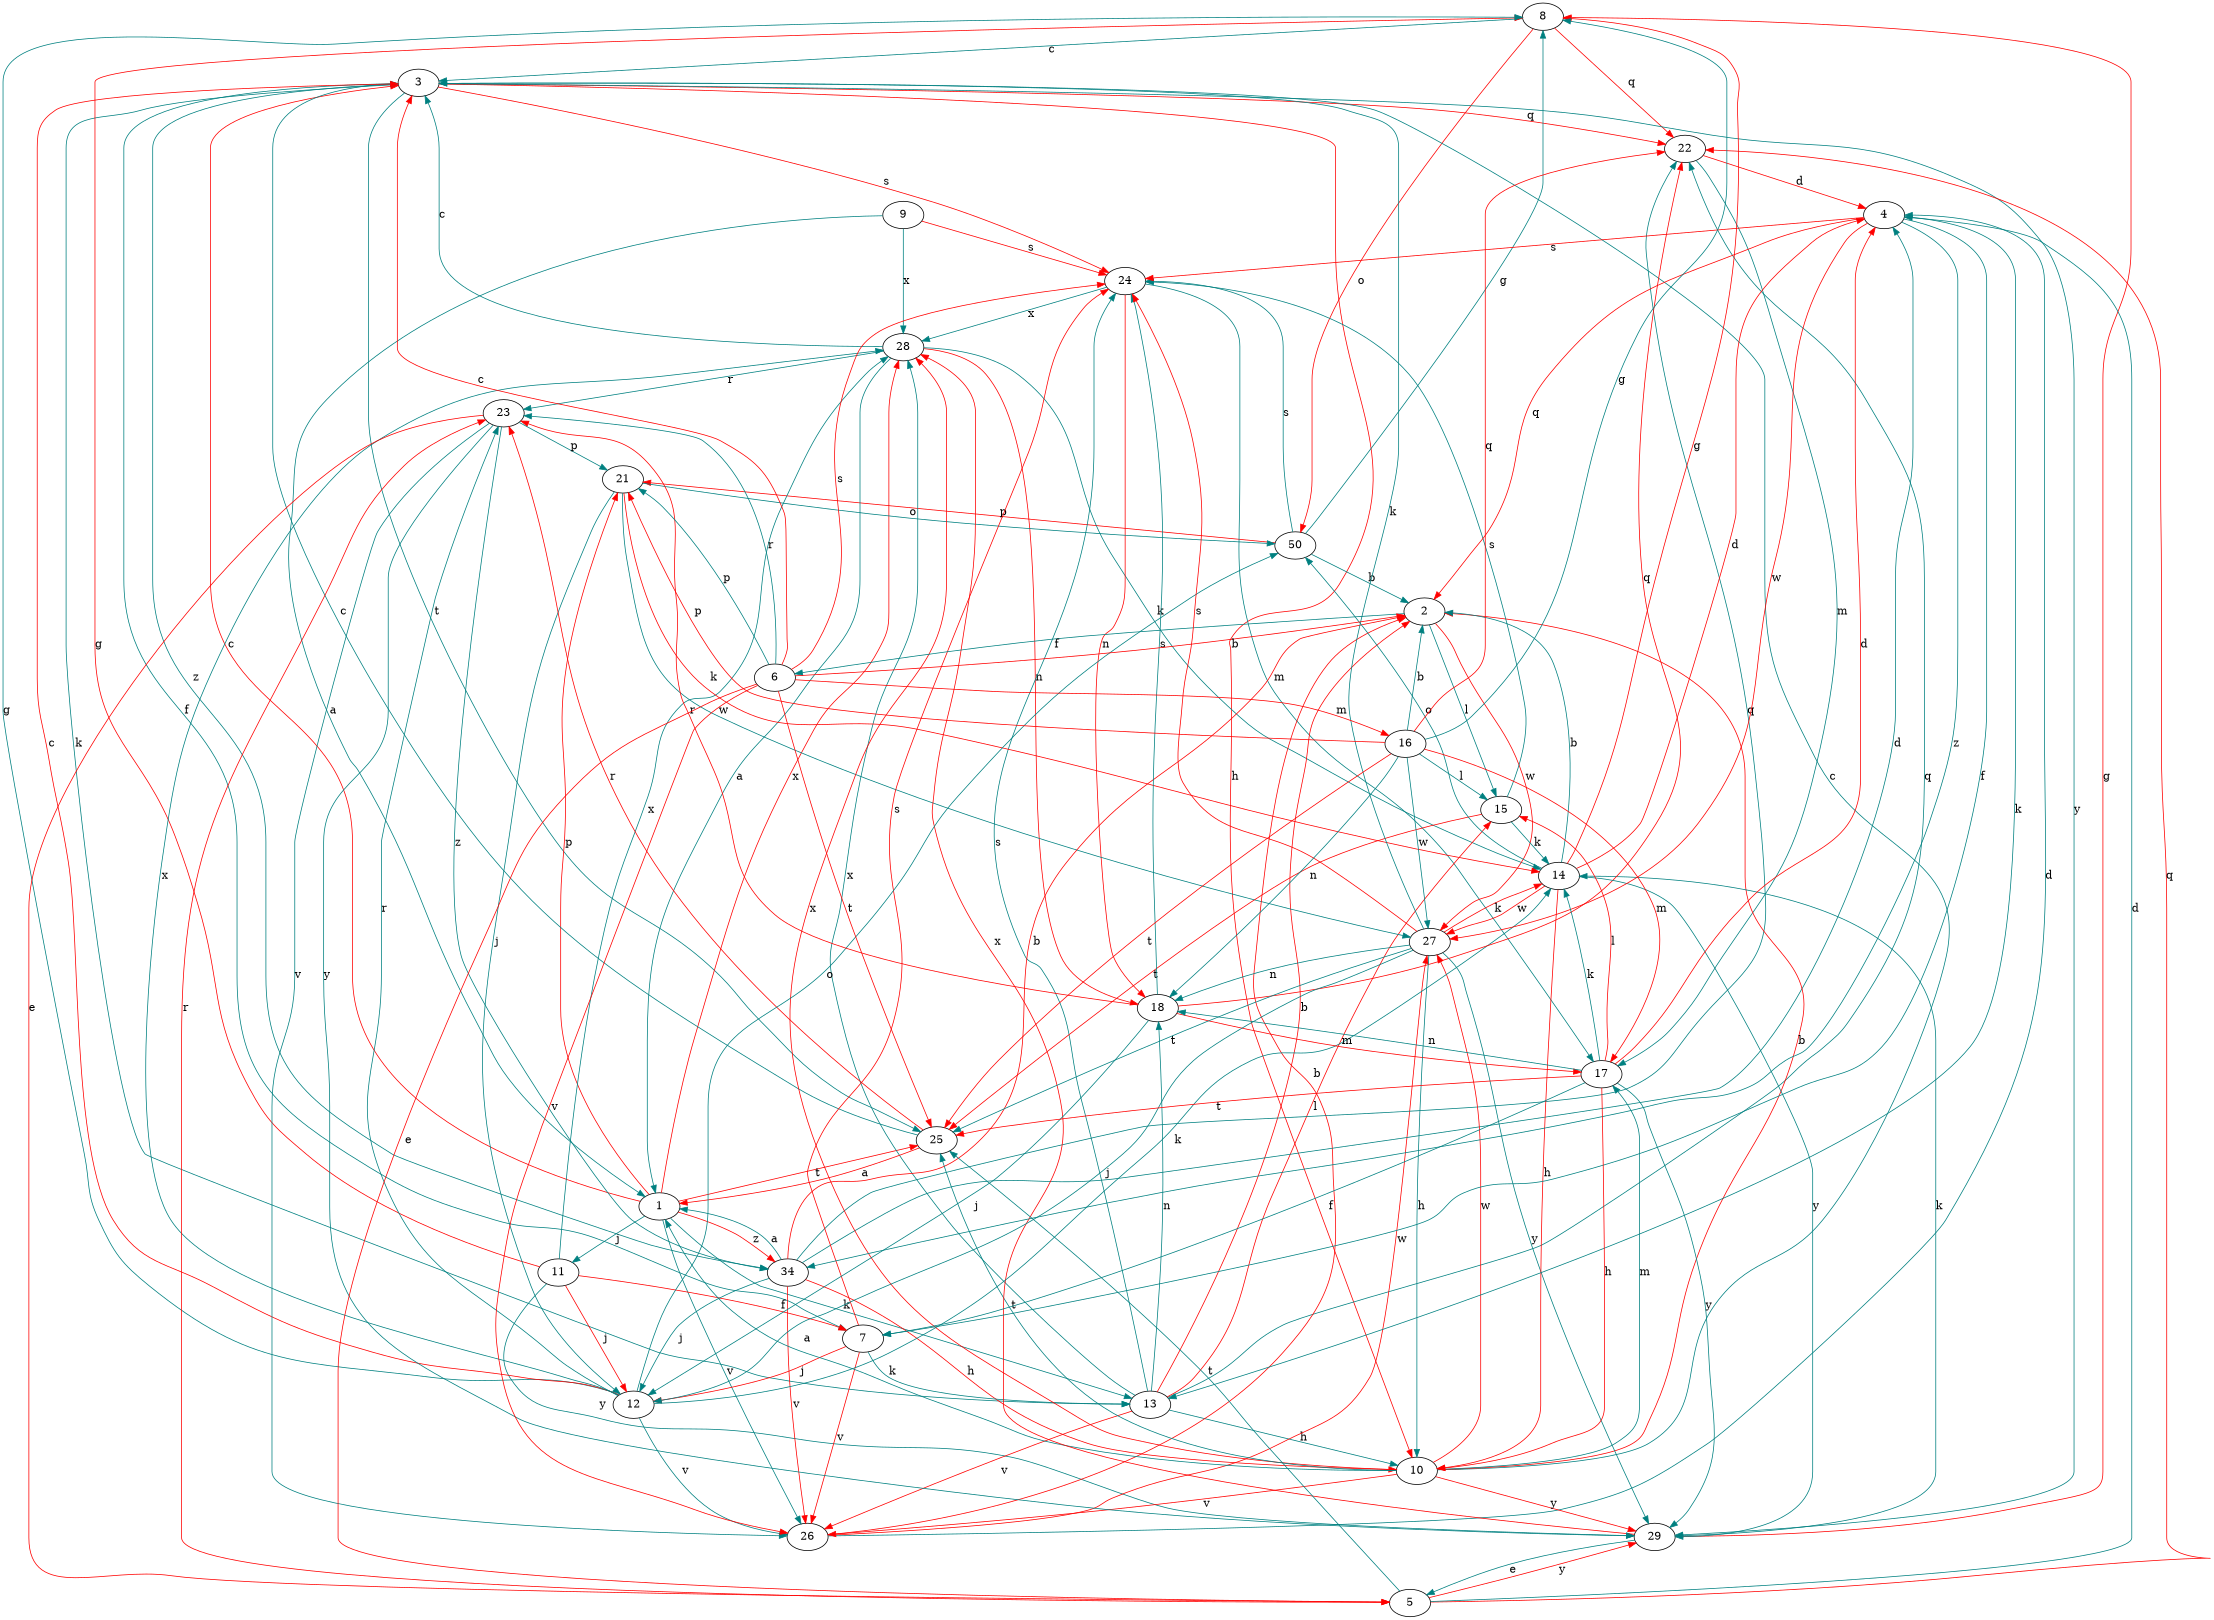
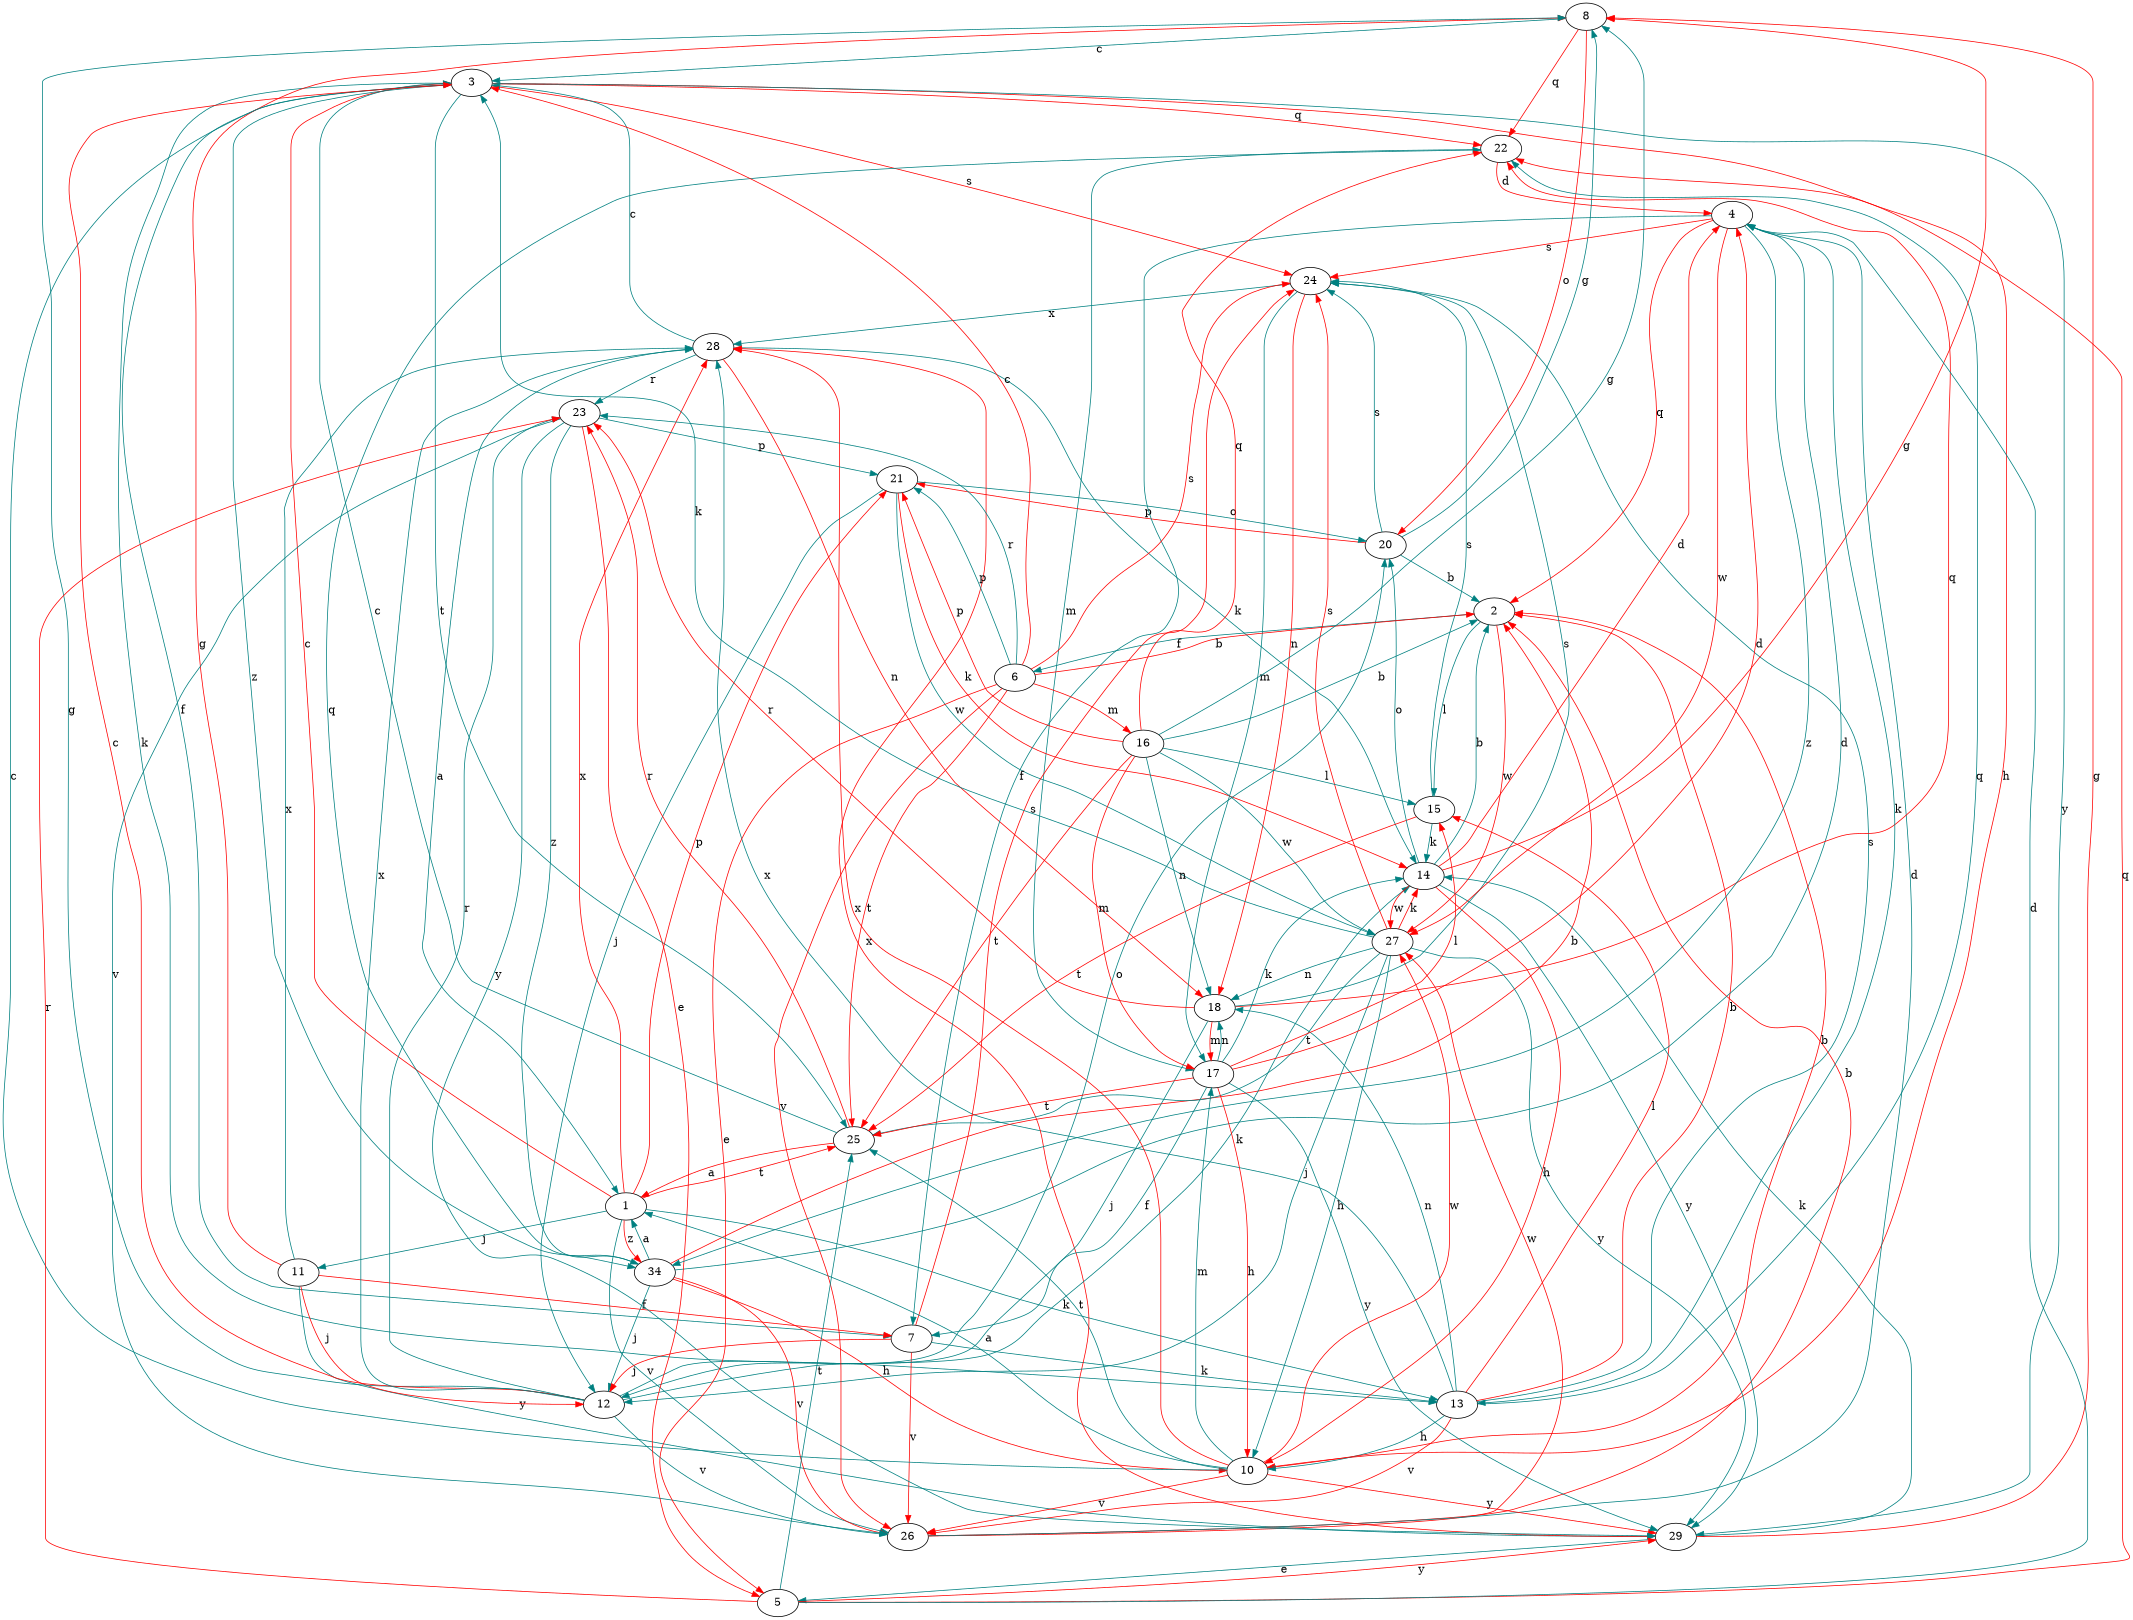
node "9": removed
node "50": label "50" -> "20"
